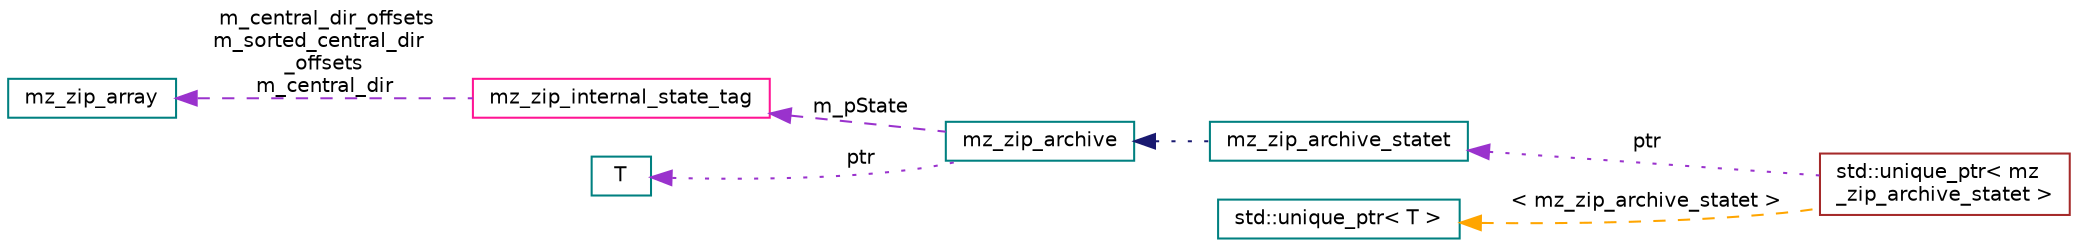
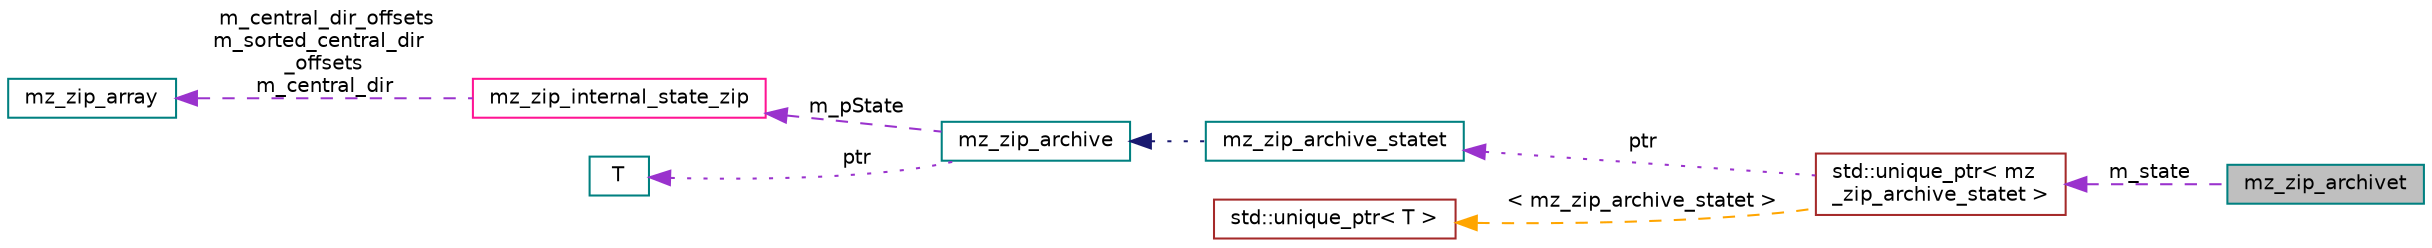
node "mz_zip_internal_state_tag": label "mz_zip_internal_state_tag" -> "mz_zip_internal_state_zip"
node "mz_zip_archivet": added
node "std::unique_ptr< T >": color teal -> brown
